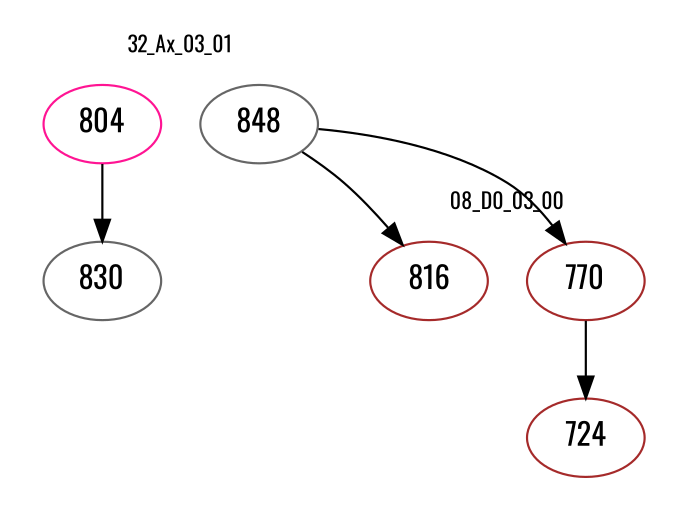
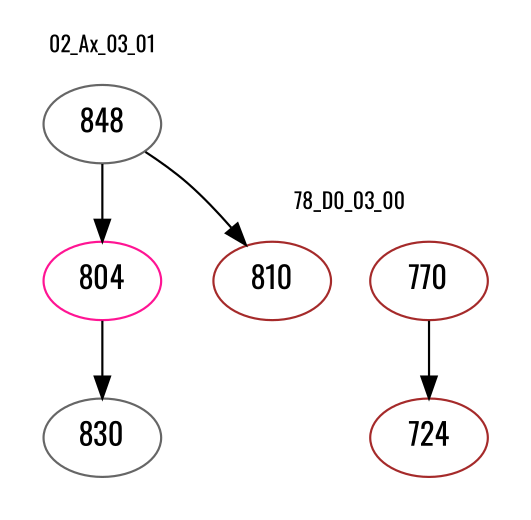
cluster "32_Ax_03_01": label "32_Ax_03_01" -> "02_Ax_03_01"
edge "848" -> "770": now "848" -> "804"
cluster "08_D0_03_00": label "08_D0_03_00" -> "78_D0_03_00"
node "816": label "816" -> "810"
